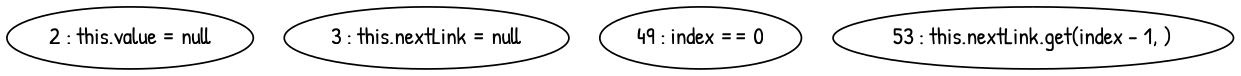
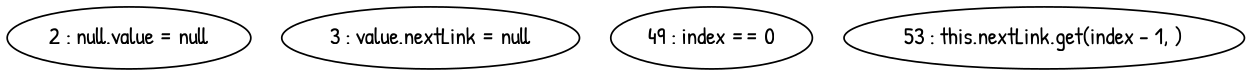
node "2 : this.value = null": label "2 : this.value = null" -> "2 : null.value = null"
node "3 : this.nextLink = null": label "3 : this.nextLink = null" -> "3 : value.nextLink = null"
